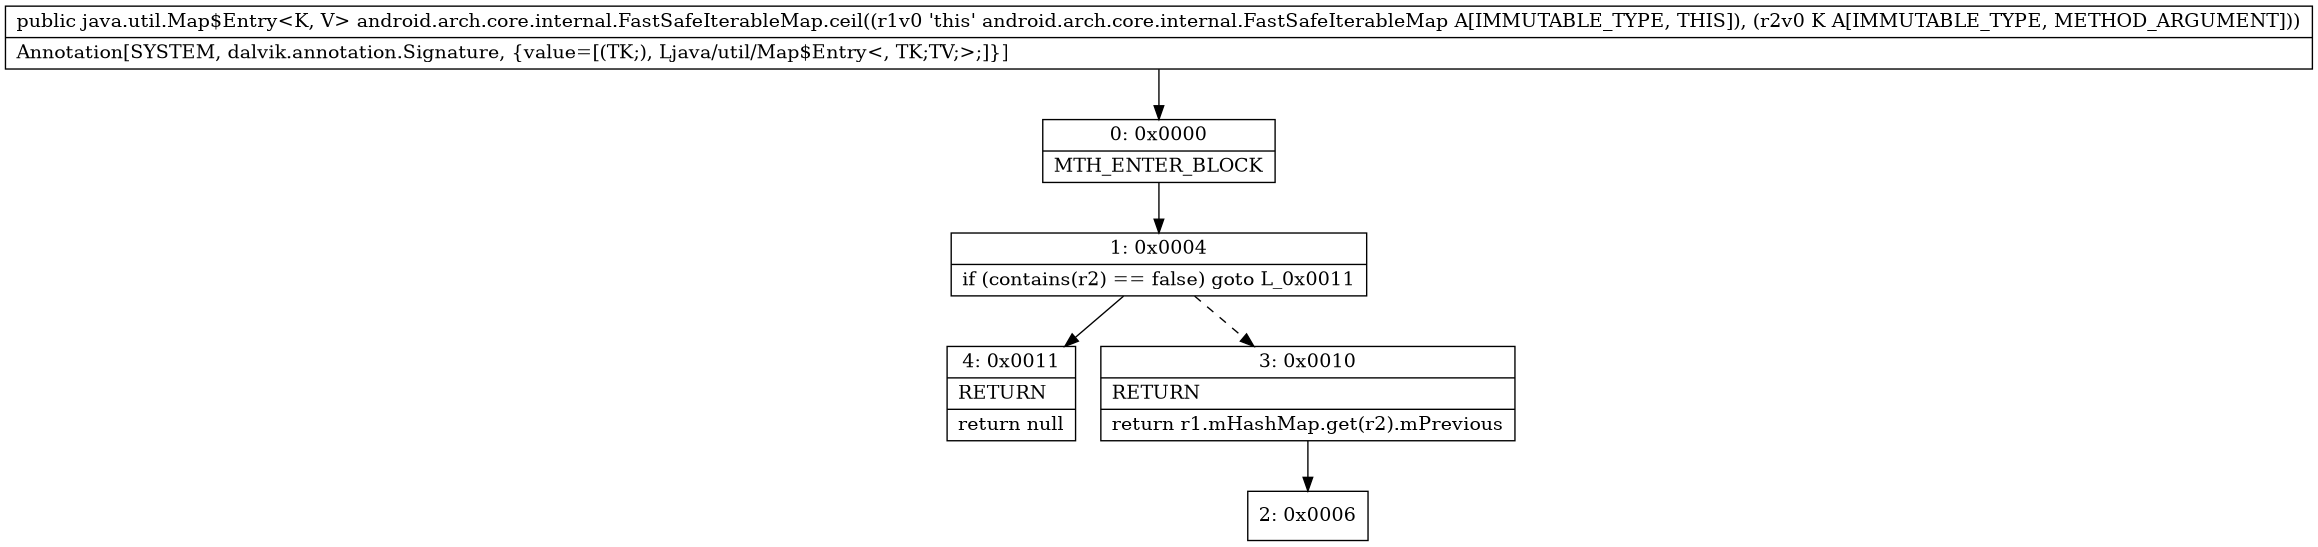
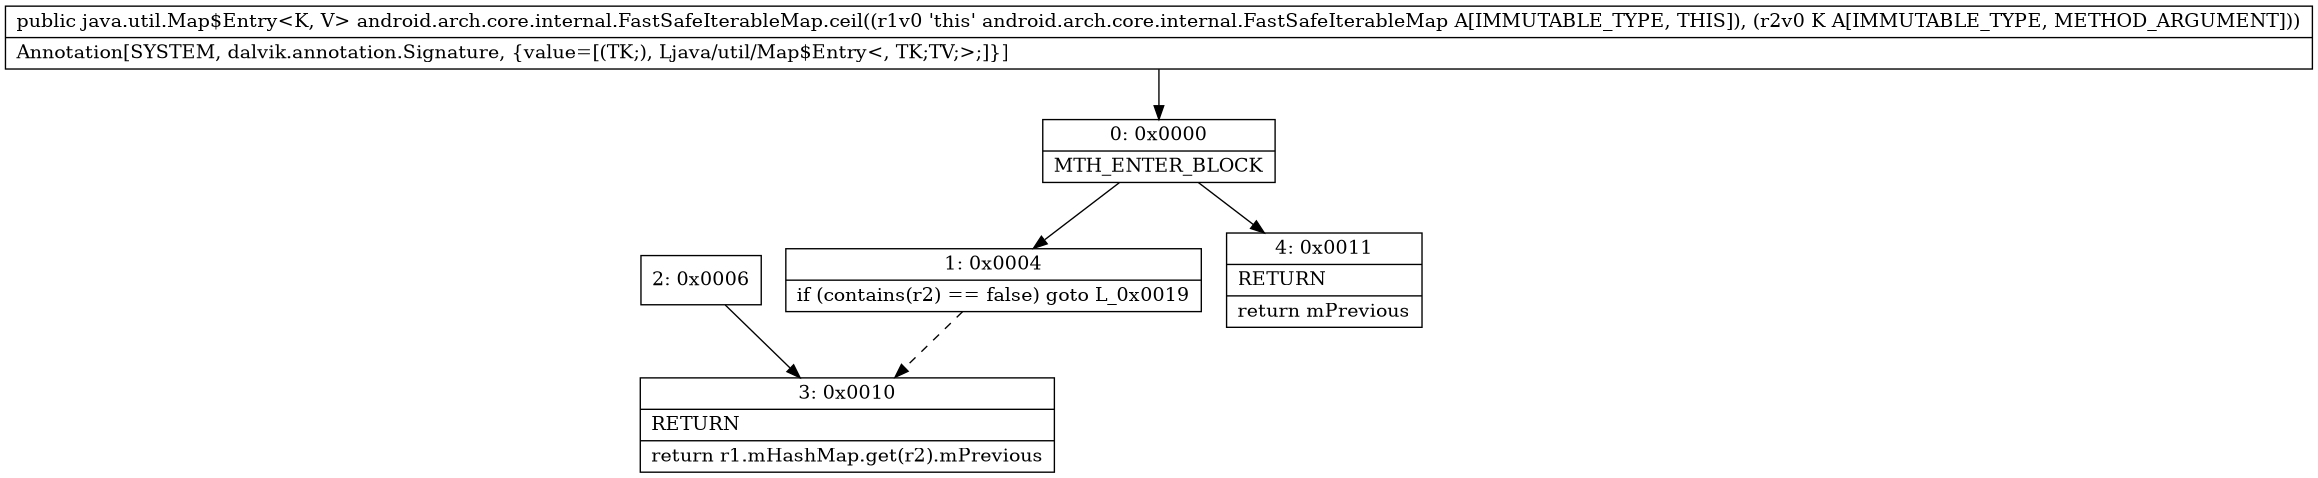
node "1: 0x0004": text "if (contains(r2) == false) goto L_0x0011" -> "if (contains(r2) == false) goto L_0x0019"
edge "1: 0x0004" -> "4: 0x0011": now "0: 0x0000" -> "4: 0x0011"
node "4: 0x0011": text "return null" -> "return mPrevious"
edge "3: 0x0010" -> "2: 0x0006": reversed
